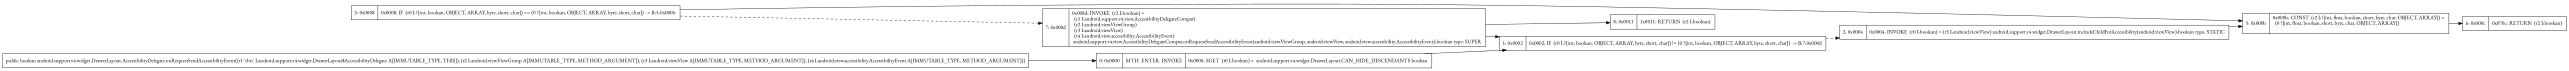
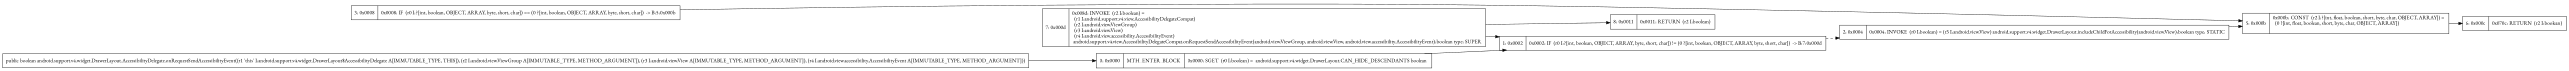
edge "3: 0x0008" -> "7: 0x000d": removed
node "8: 0x0011": text "1x0011: RETURN  (r2 I:boolean)" -> "0x0011: RETURN  (r2 I:boolean)"
node "0: 0x0000": text "MTH_ENTER_INVOKE" -> "MTH_ENTER_BLOCK"
